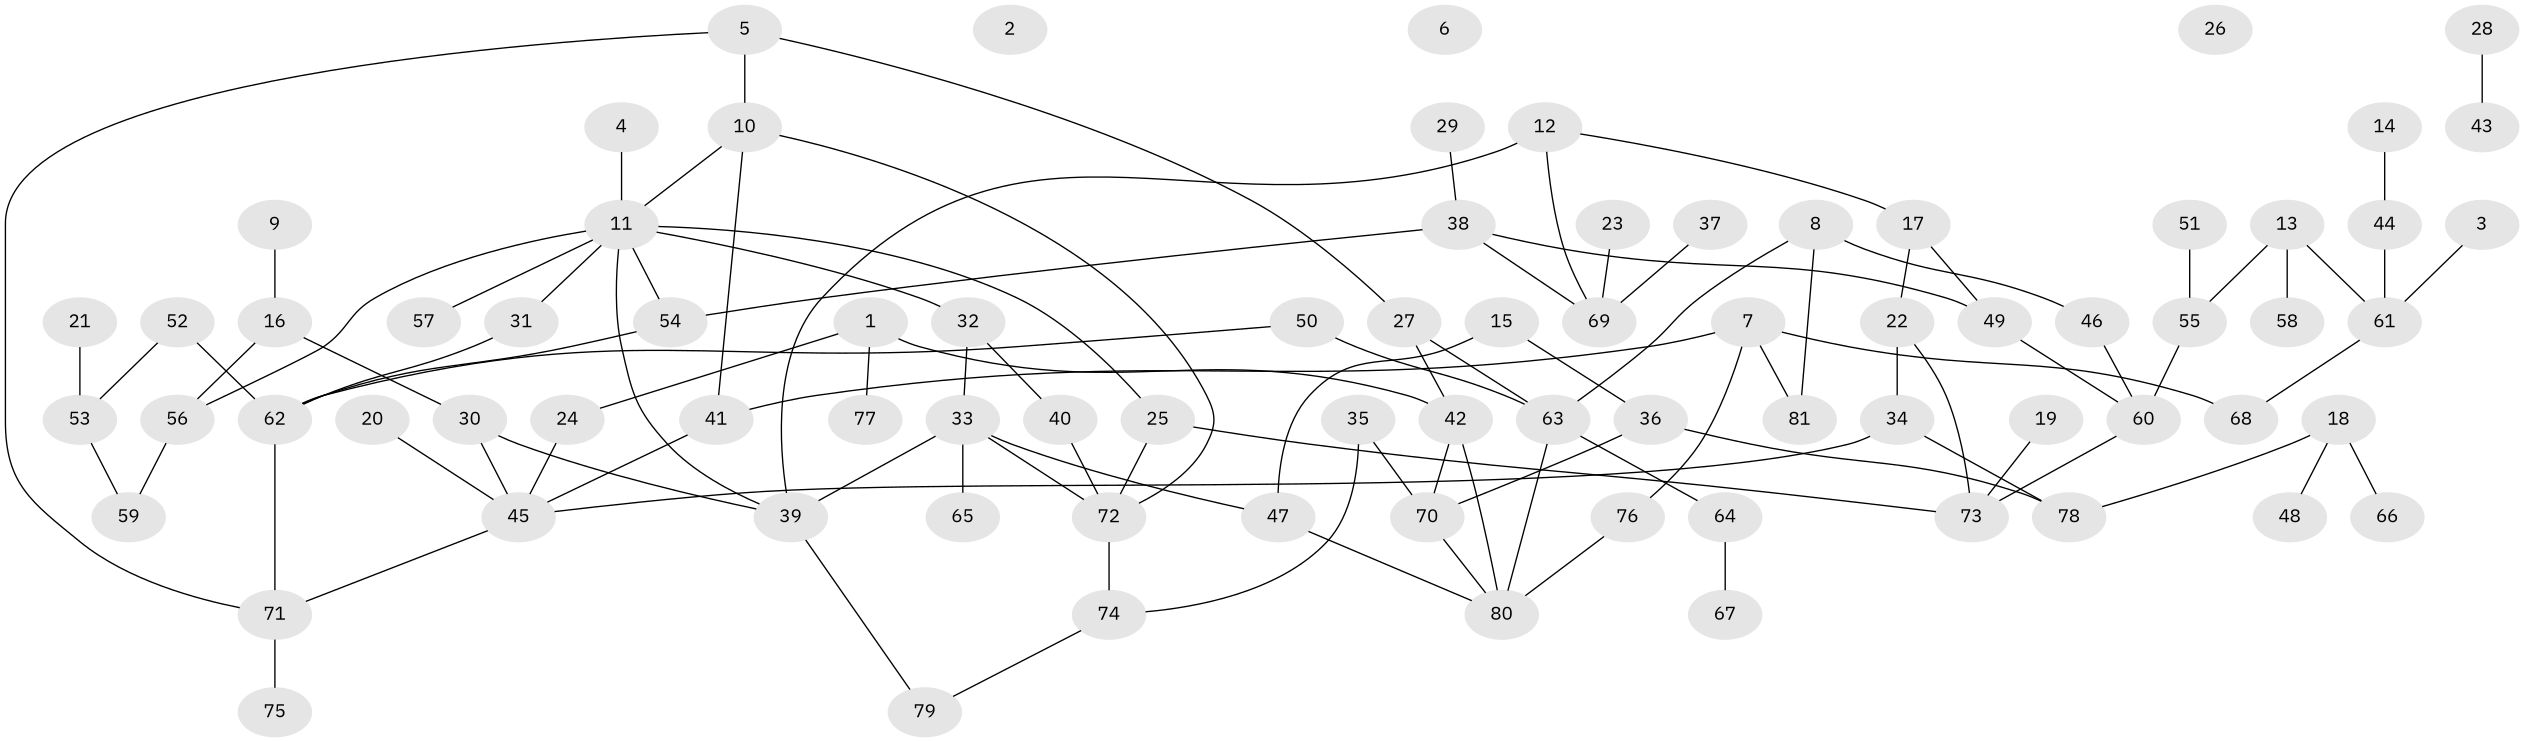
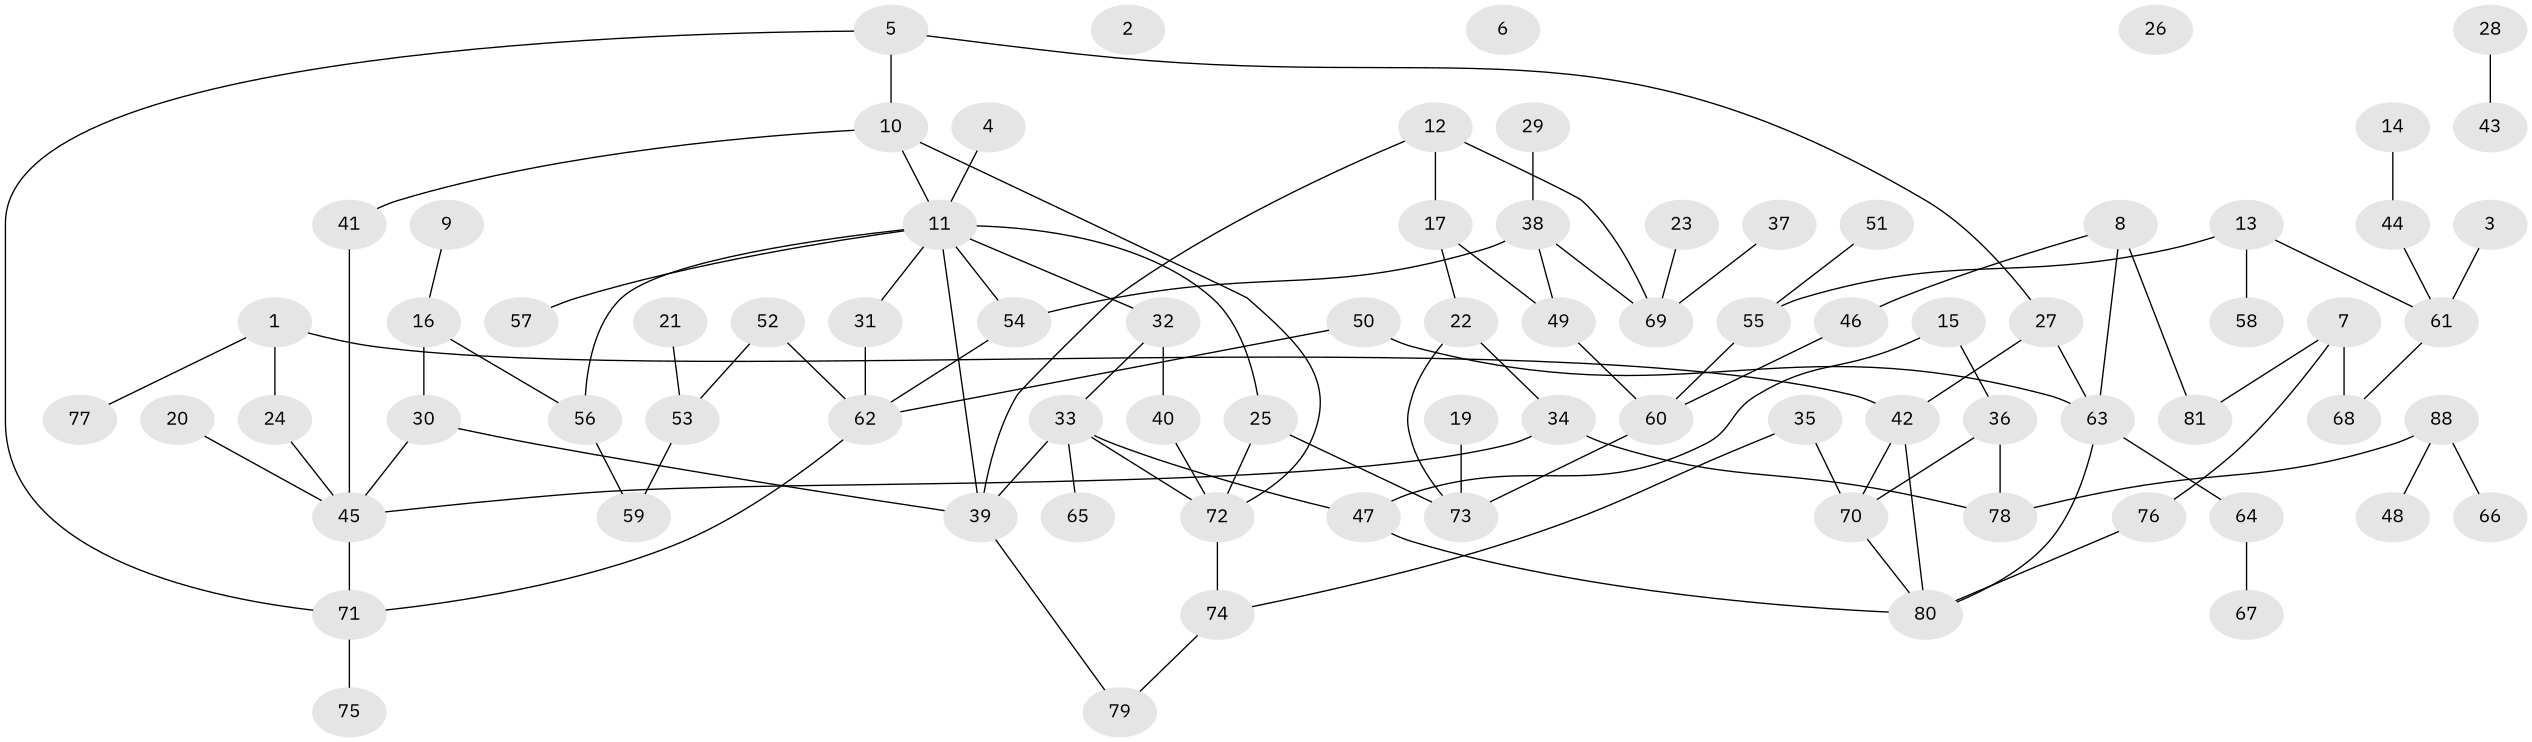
edge "7" -- "41": removed
node "18": label "18" -> "88"
